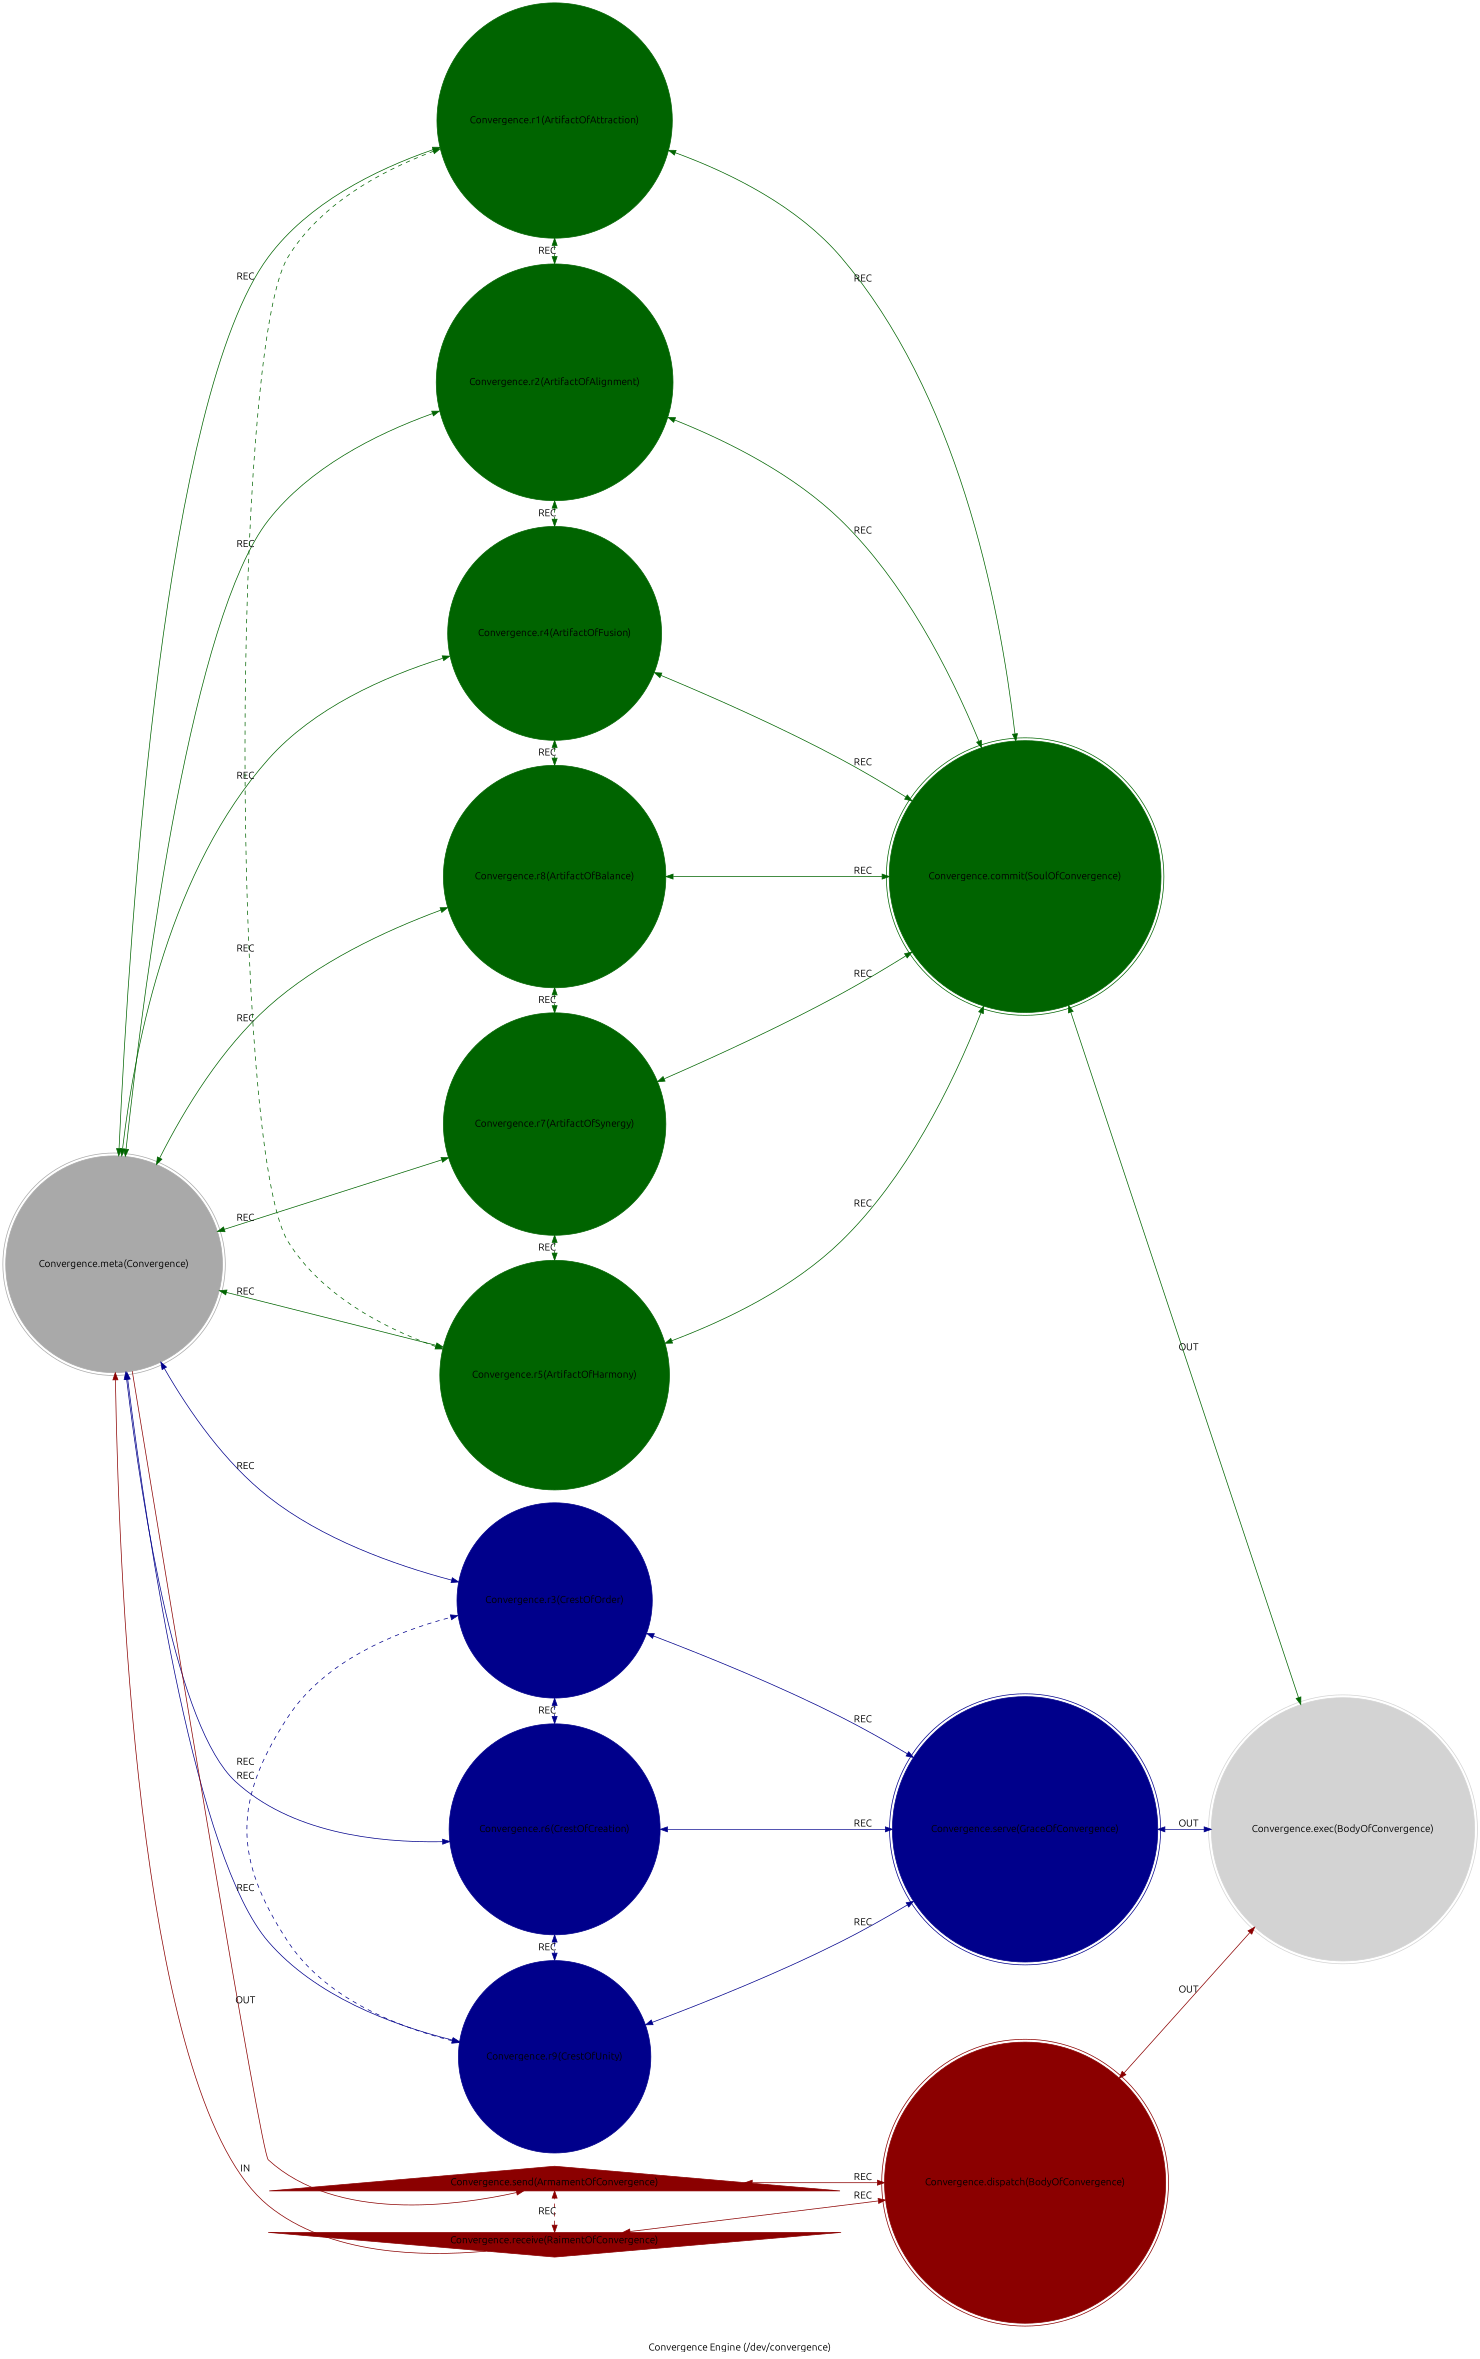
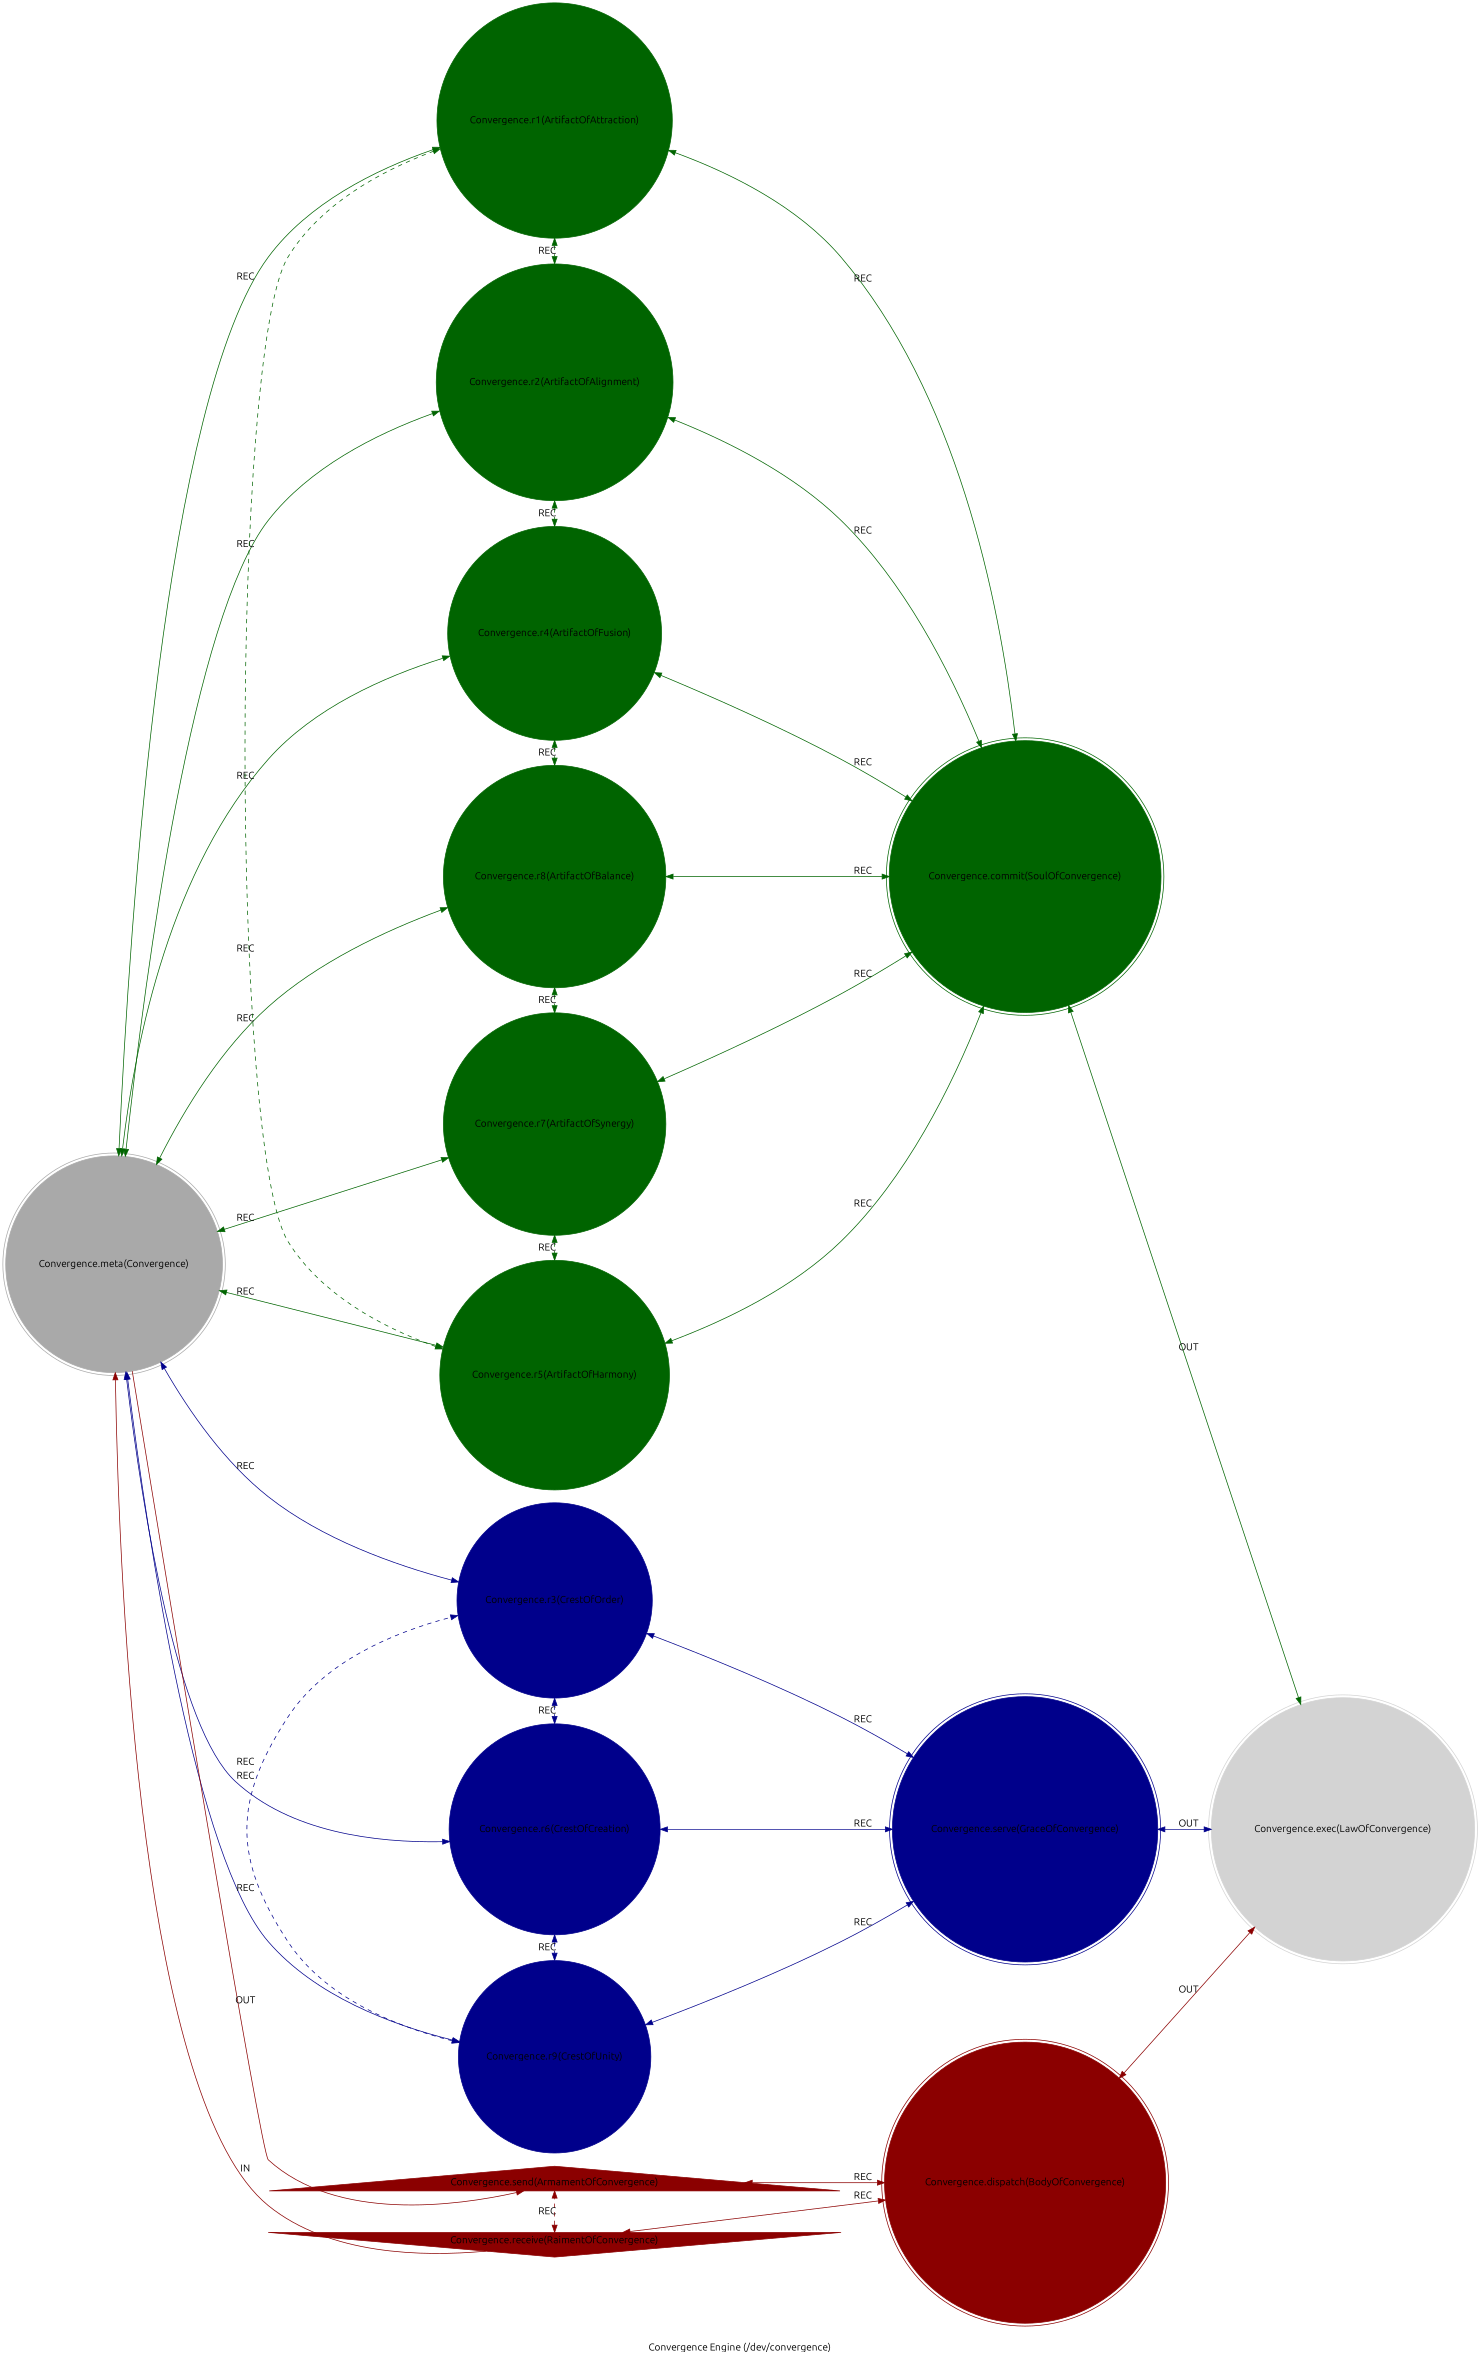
node "Convergence.exec(BodyOfConvergence)": label "Convergence.exec(BodyOfConvergence)" -> "Convergence.exec(LawOfConvergence)"
